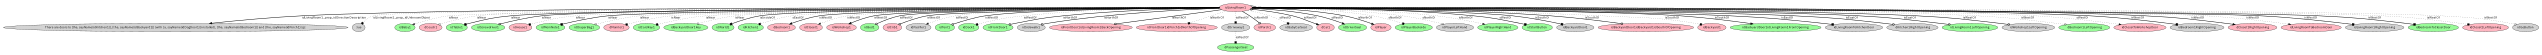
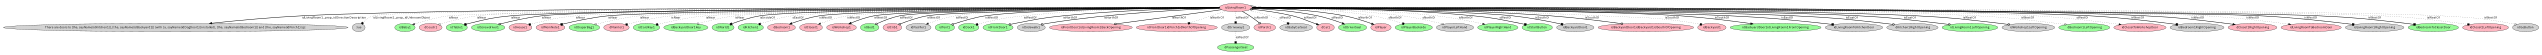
node "idMomNote1": fillcolor palegreen -> lightpink
